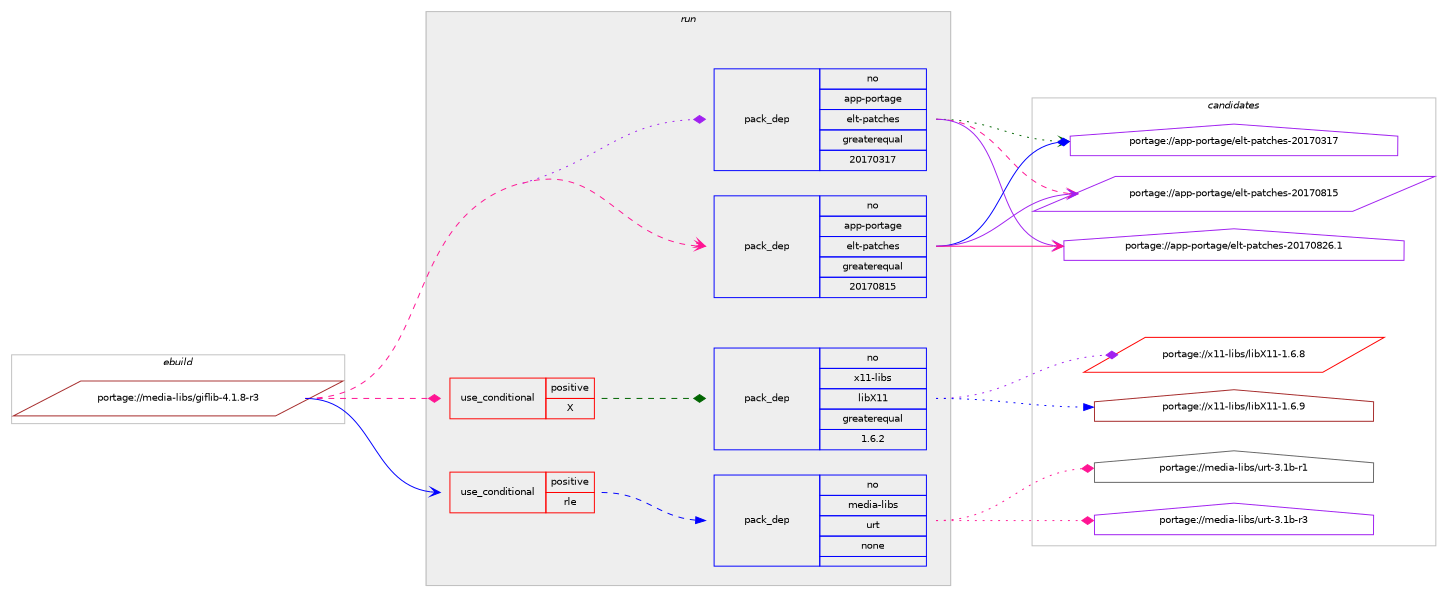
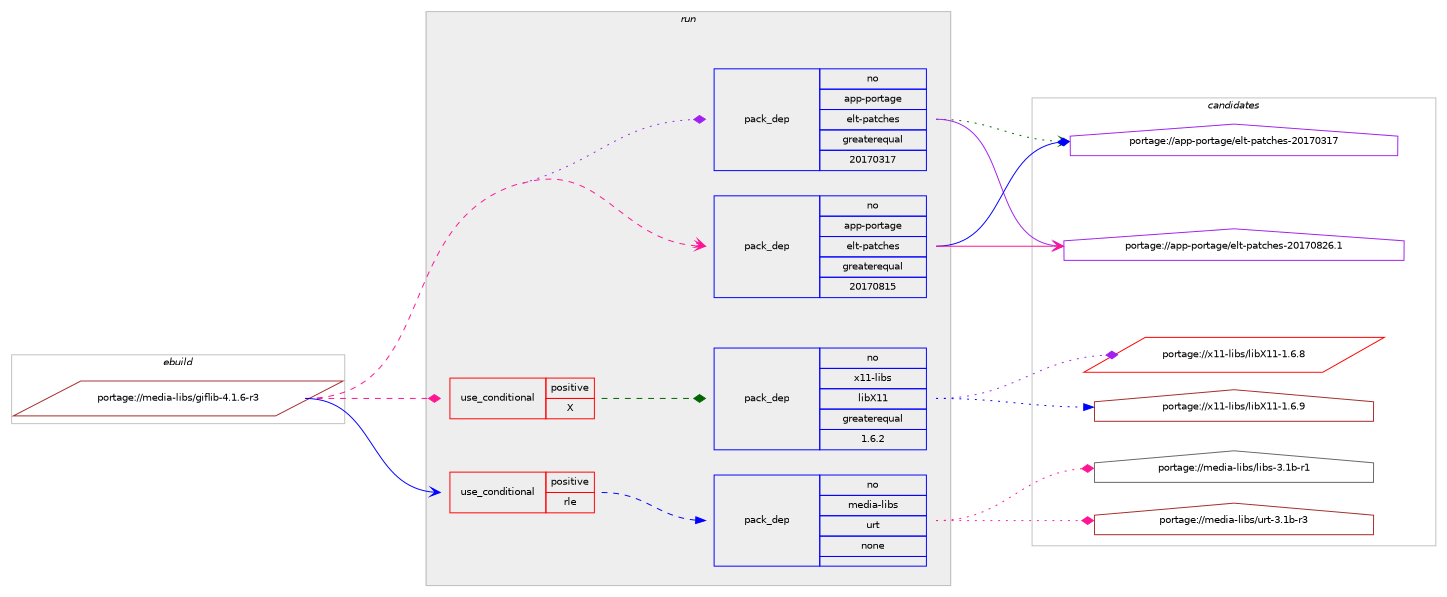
node "portage://app-portage/elt-patches-20170815": removed
node "portage://media-libs/giflib-4.1.8-r3": label "portage://media-libs/giflib-4.1.8-r3" -> "portage://media-libs/giflib-4.1.6-r3"
node "portage://media-libs/urt-3.1b-r1": label "portage://media-libs/urt-3.1b-r1" -> "portage://media-libs/libs-3.1b-r1"
node "portage://media-libs/urt-3.1b-r3": color purple -> brown
